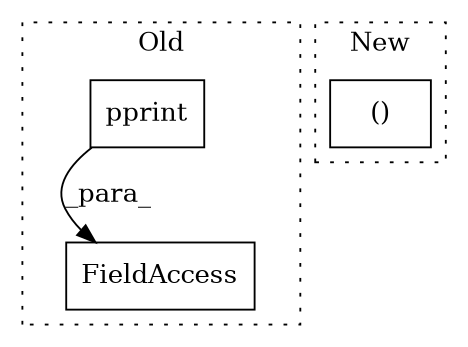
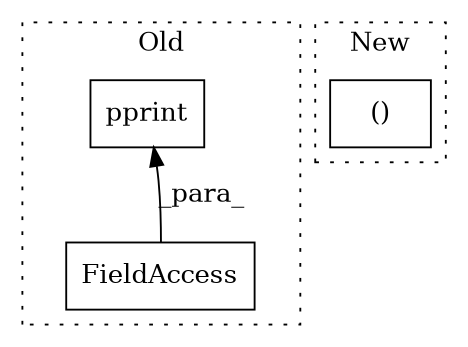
edge "pprint" -> "FieldAccess": reversed
